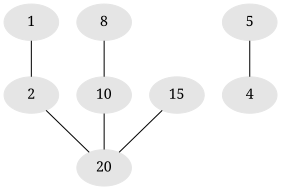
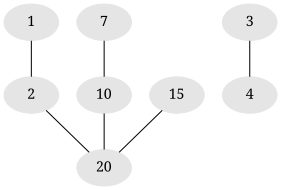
node "8": label "8" -> "7"
node "5": label "5" -> "3"
